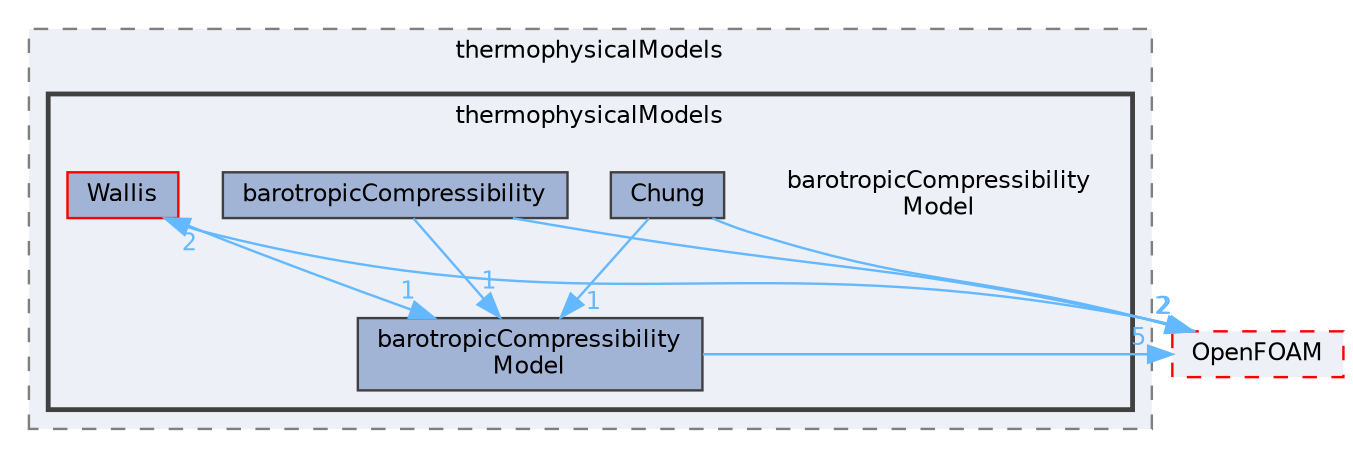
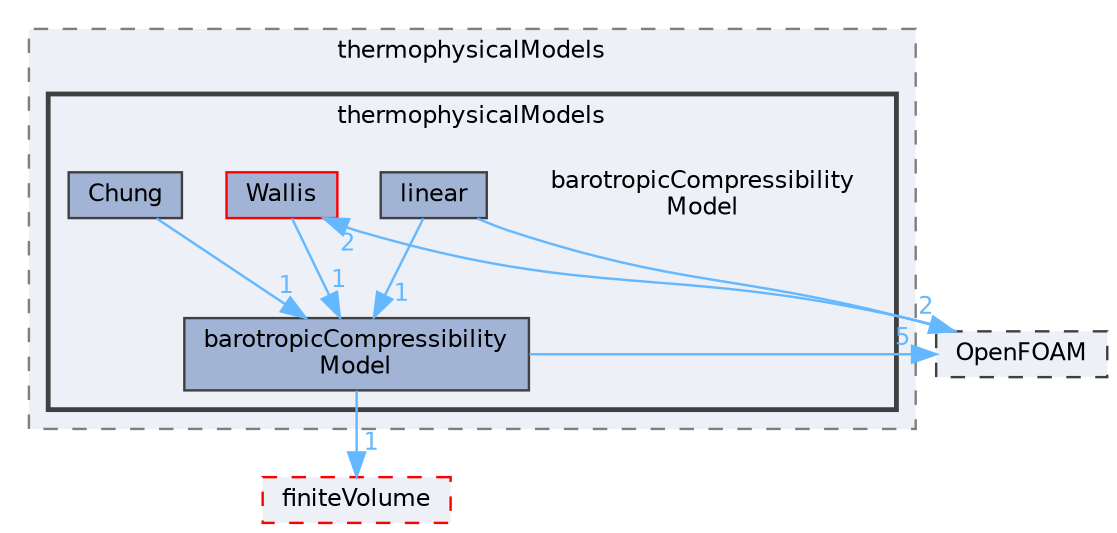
node "barotropicCompressibility": label "barotropicCompressibility" -> "linear"
edge "Chung" -> "OpenFOAM": removed
node "OpenFOAM": color red -> grey25
node "finiteVolume": added
